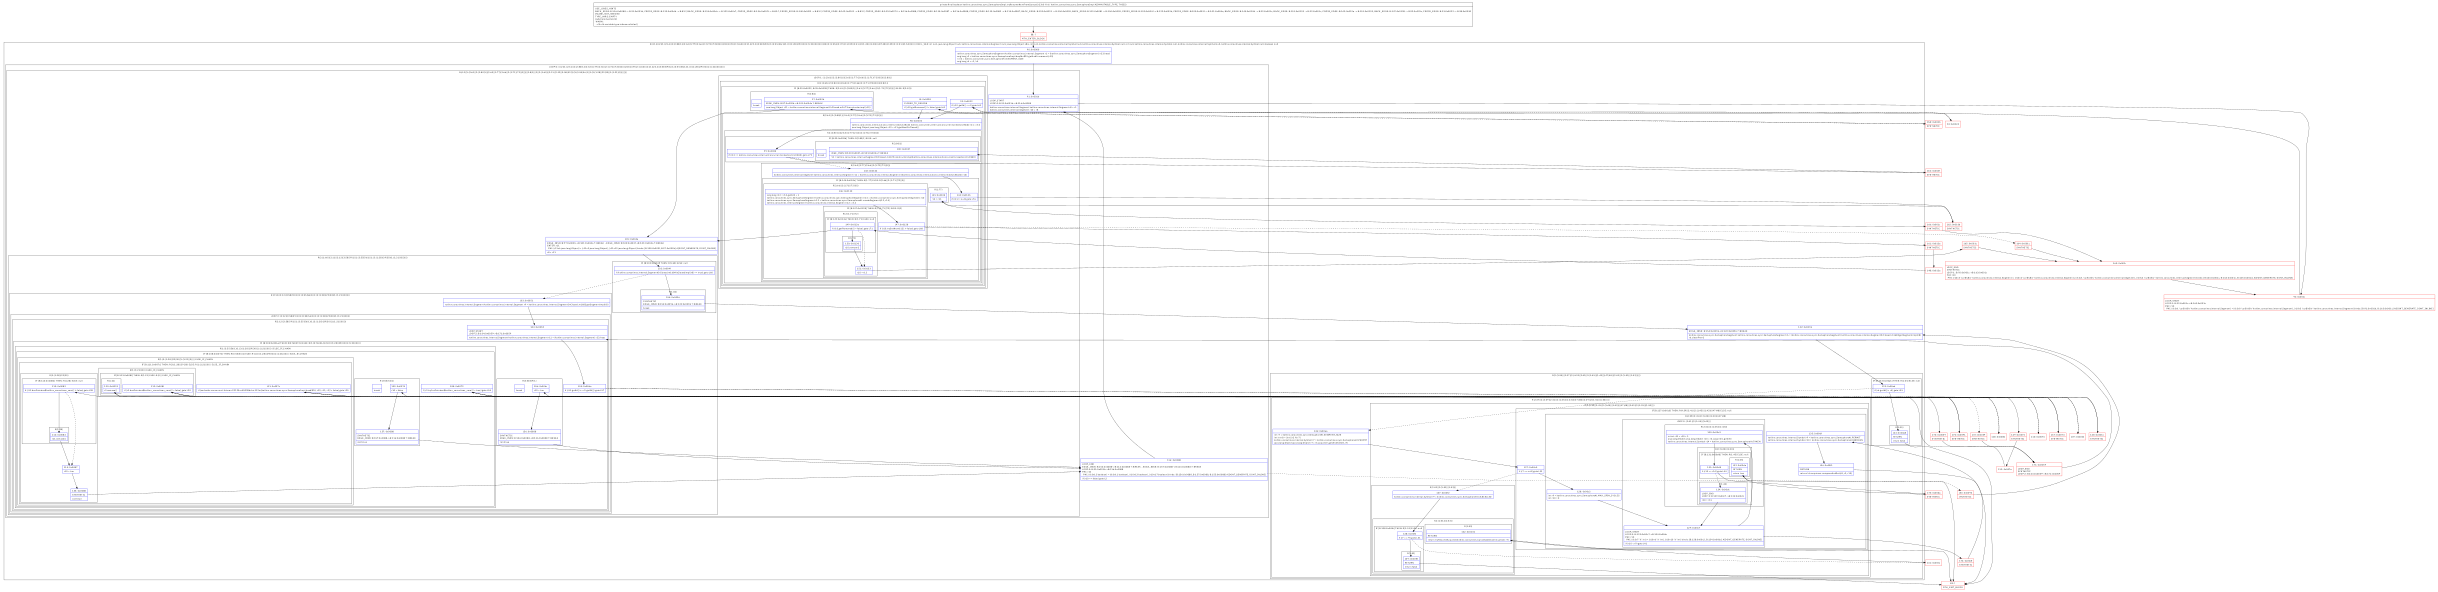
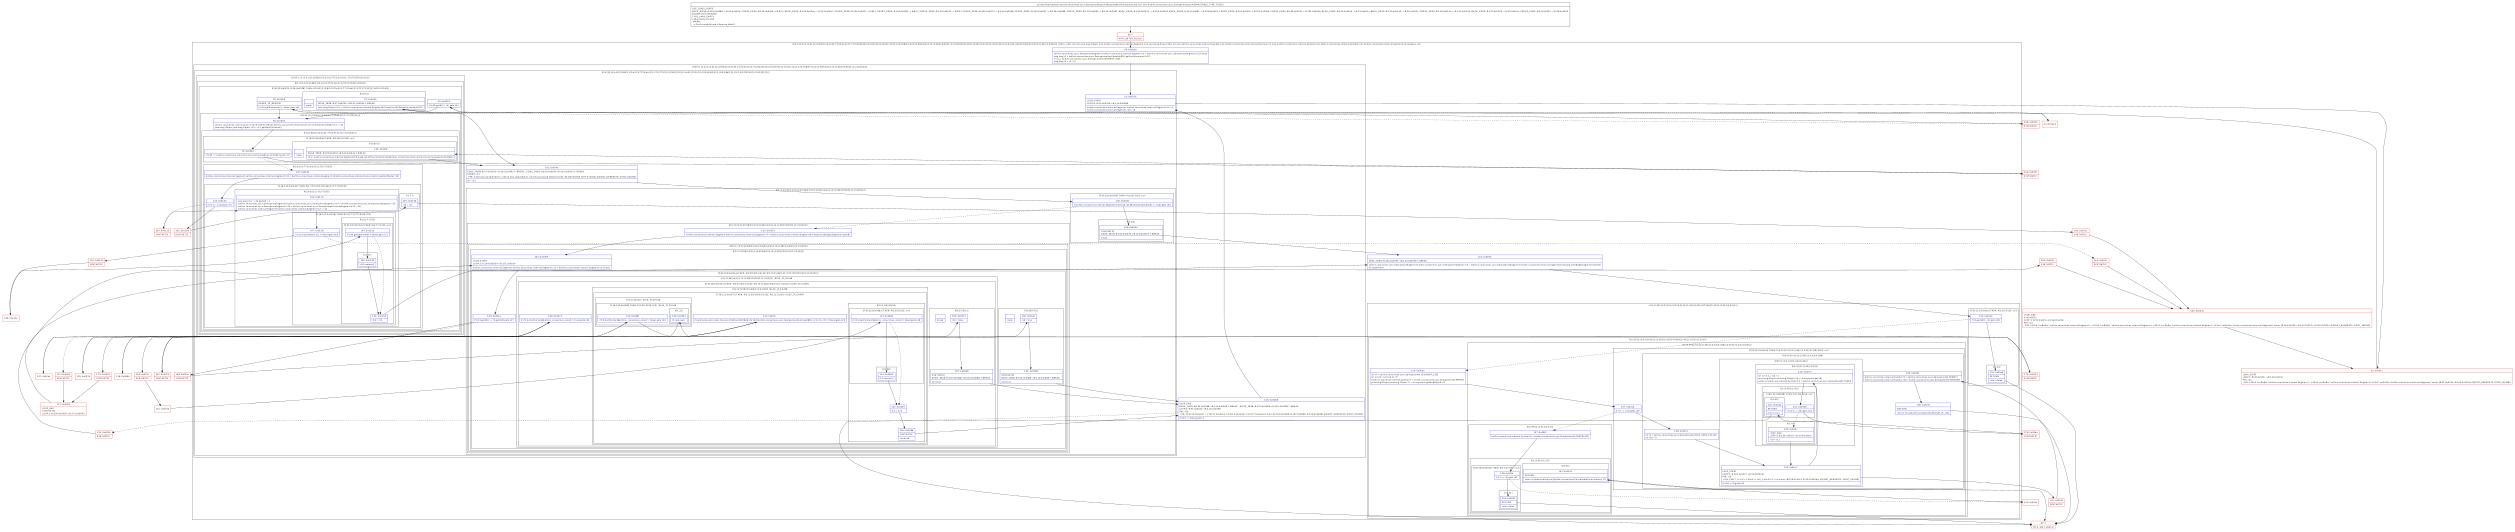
node "95: 0x0028": text "CLOSED_TO_REGION" -> "ADDED_TO_REGION"
node "159: 0x0110": added
edge "149: 0x012e" -> "101: 0x004a": now "100: 0x003f" -> "101: 0x004a"
